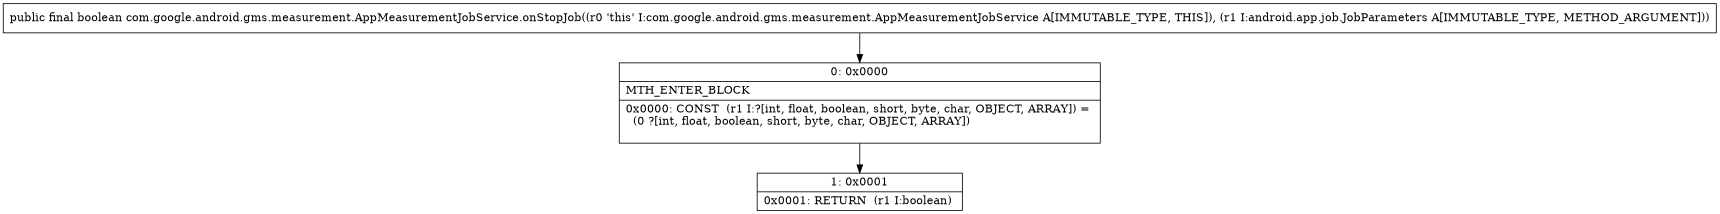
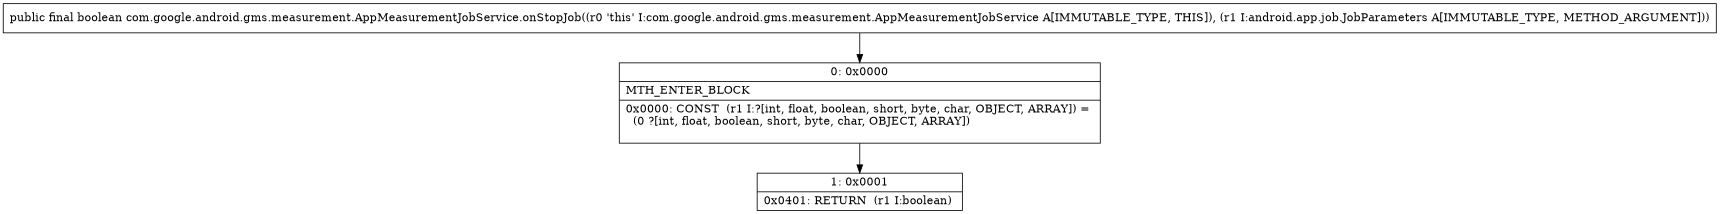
node "1: 0x0001": text "0x0001: RETURN  (r1 I:boolean)" -> "0x0401: RETURN  (r1 I:boolean)"
